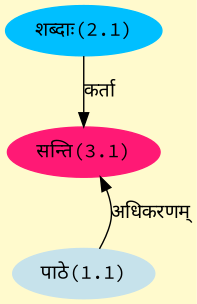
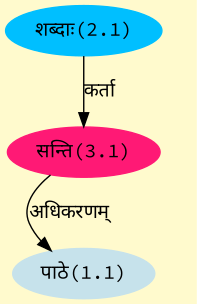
edge "पाठे(1.1)" -> "सन्ति(3.1)": reversed
